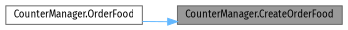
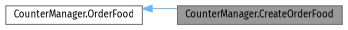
edge "CounterManager.OrderFood" -> "CounterManager.CreateOrderFood": reversed
